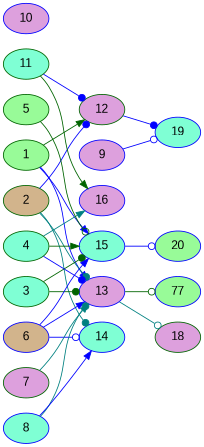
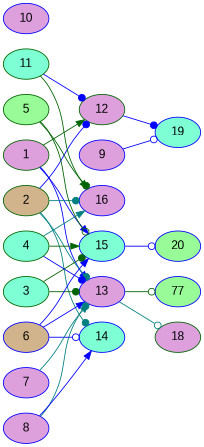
edge "5" -> "16": added
node "1": fillcolor palegreen -> plum
edge "2" -> "16": added
node "7": color darkgreen -> blue
node "8": fillcolor aquamarine -> plum
